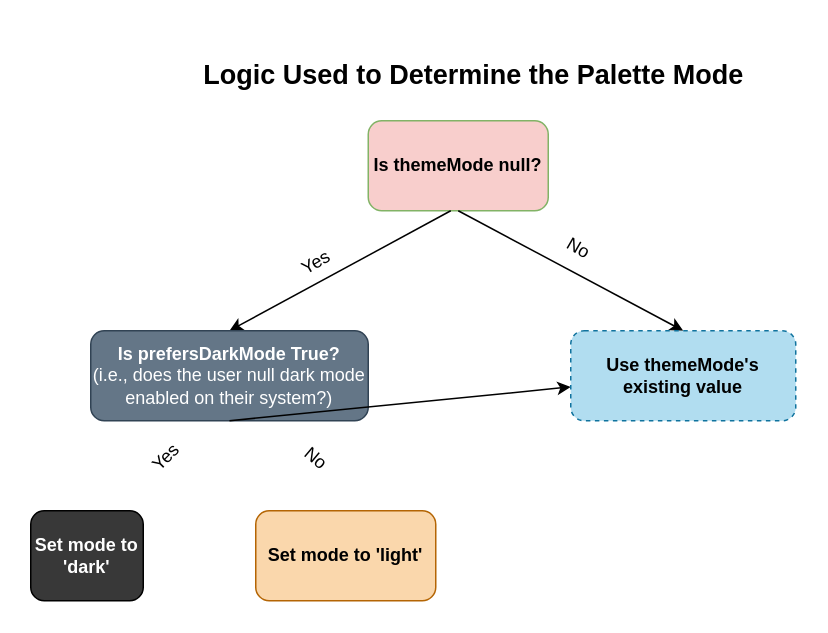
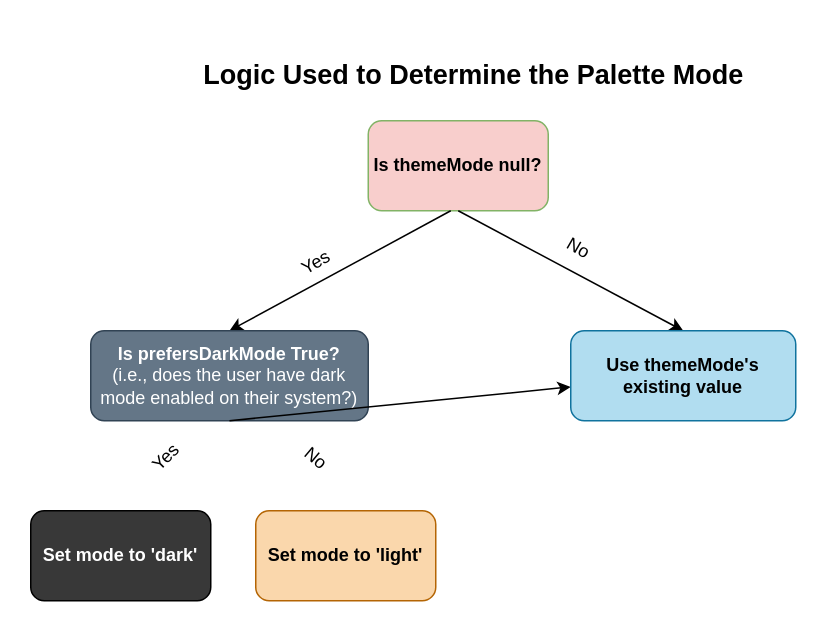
node "Is prefersDarkMode True? (i.e., does the user null dark mode enabled on their system?)": label "Is prefersDarkMode True? (i.e., does the user null dark mode enabled on their system?)" -> "Is prefersDarkMode True? (i.e., does the user have dark mode enabled on their system?)"
node "Use themeMode's existing value": style dashed -> solid
node "Set mode to 'dark'": size 113x90 -> 180x90
